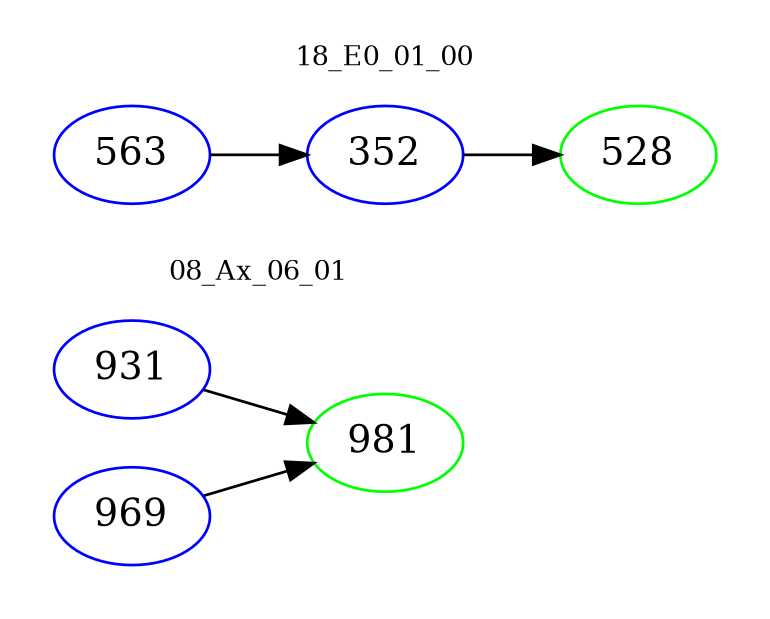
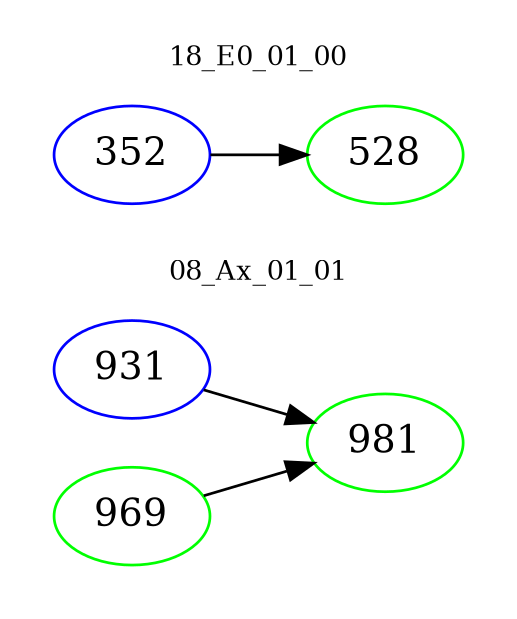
node "563": removed
cluster "08_Ax_06_01": label "08_Ax_06_01" -> "08_Ax_01_01"
node "969": color blue -> green
